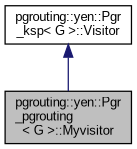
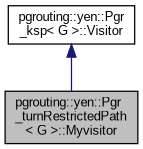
node "pgrouting::yen::Pgr _pgrouting < G >::Myvisitor": label "pgrouting::yen::Pgr _pgrouting < G >::Myvisitor" -> "pgrouting::yen::Pgr _turnRestrictedPath < G >::Myvisitor"
